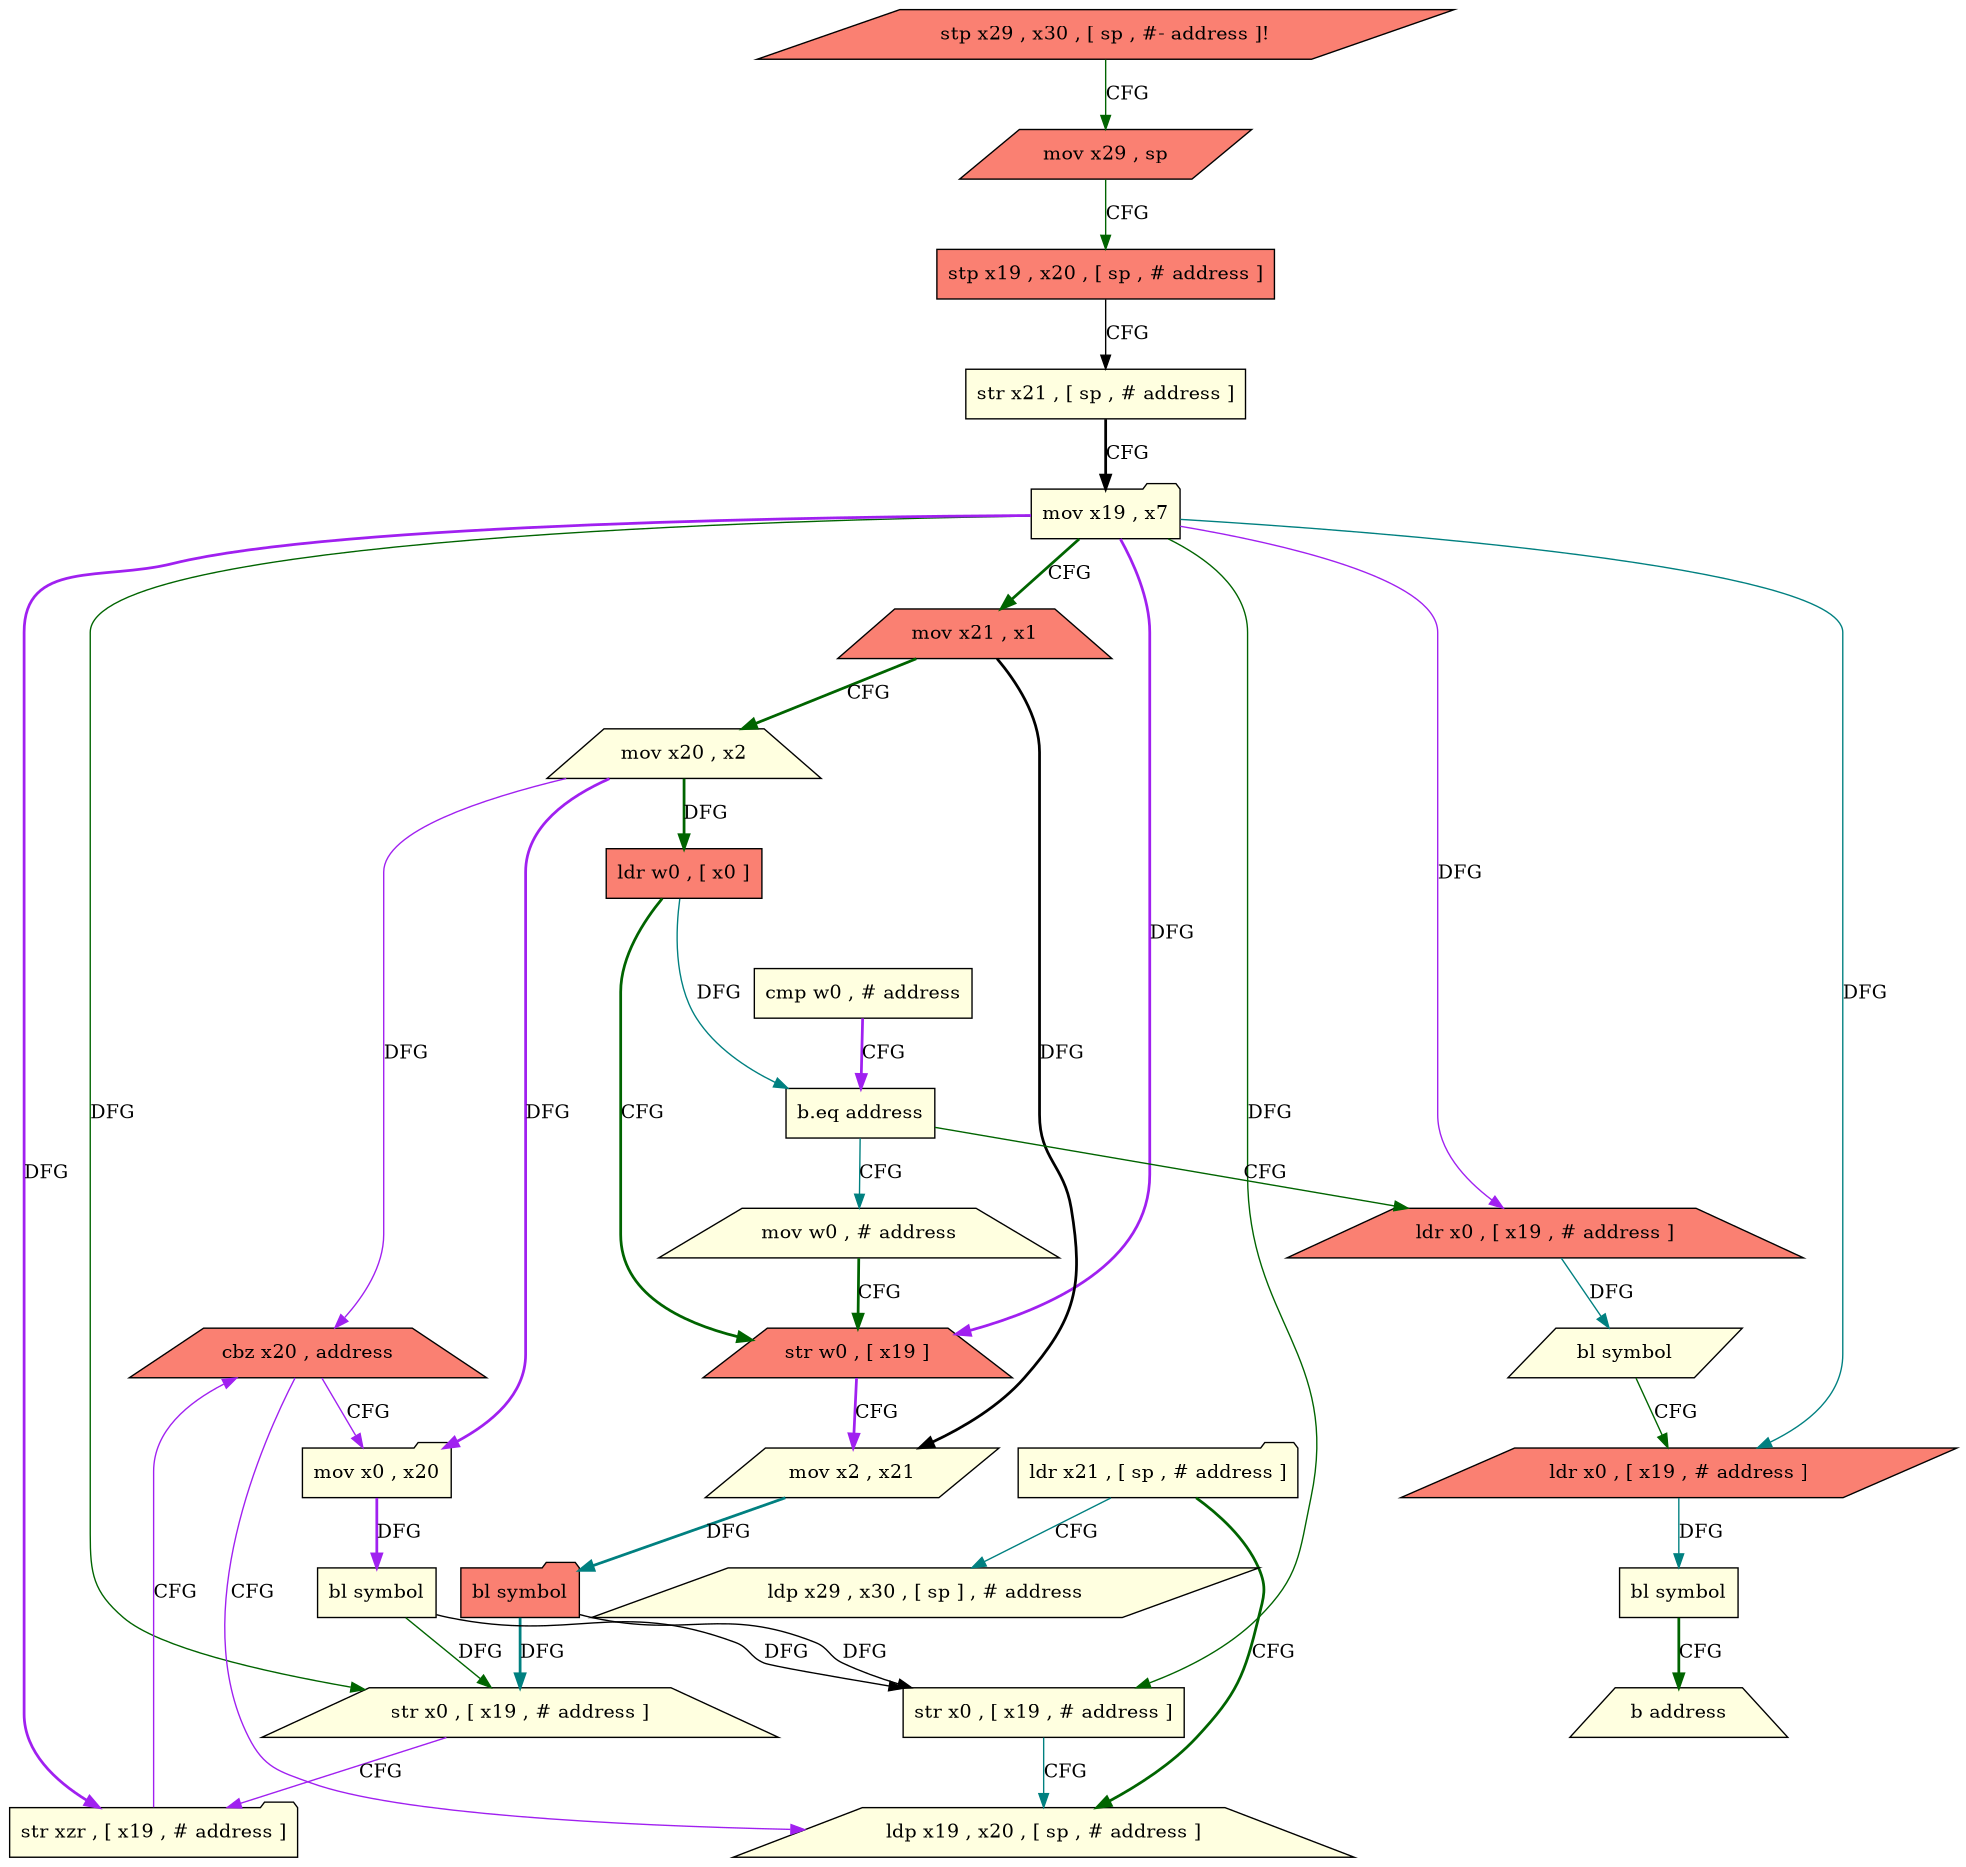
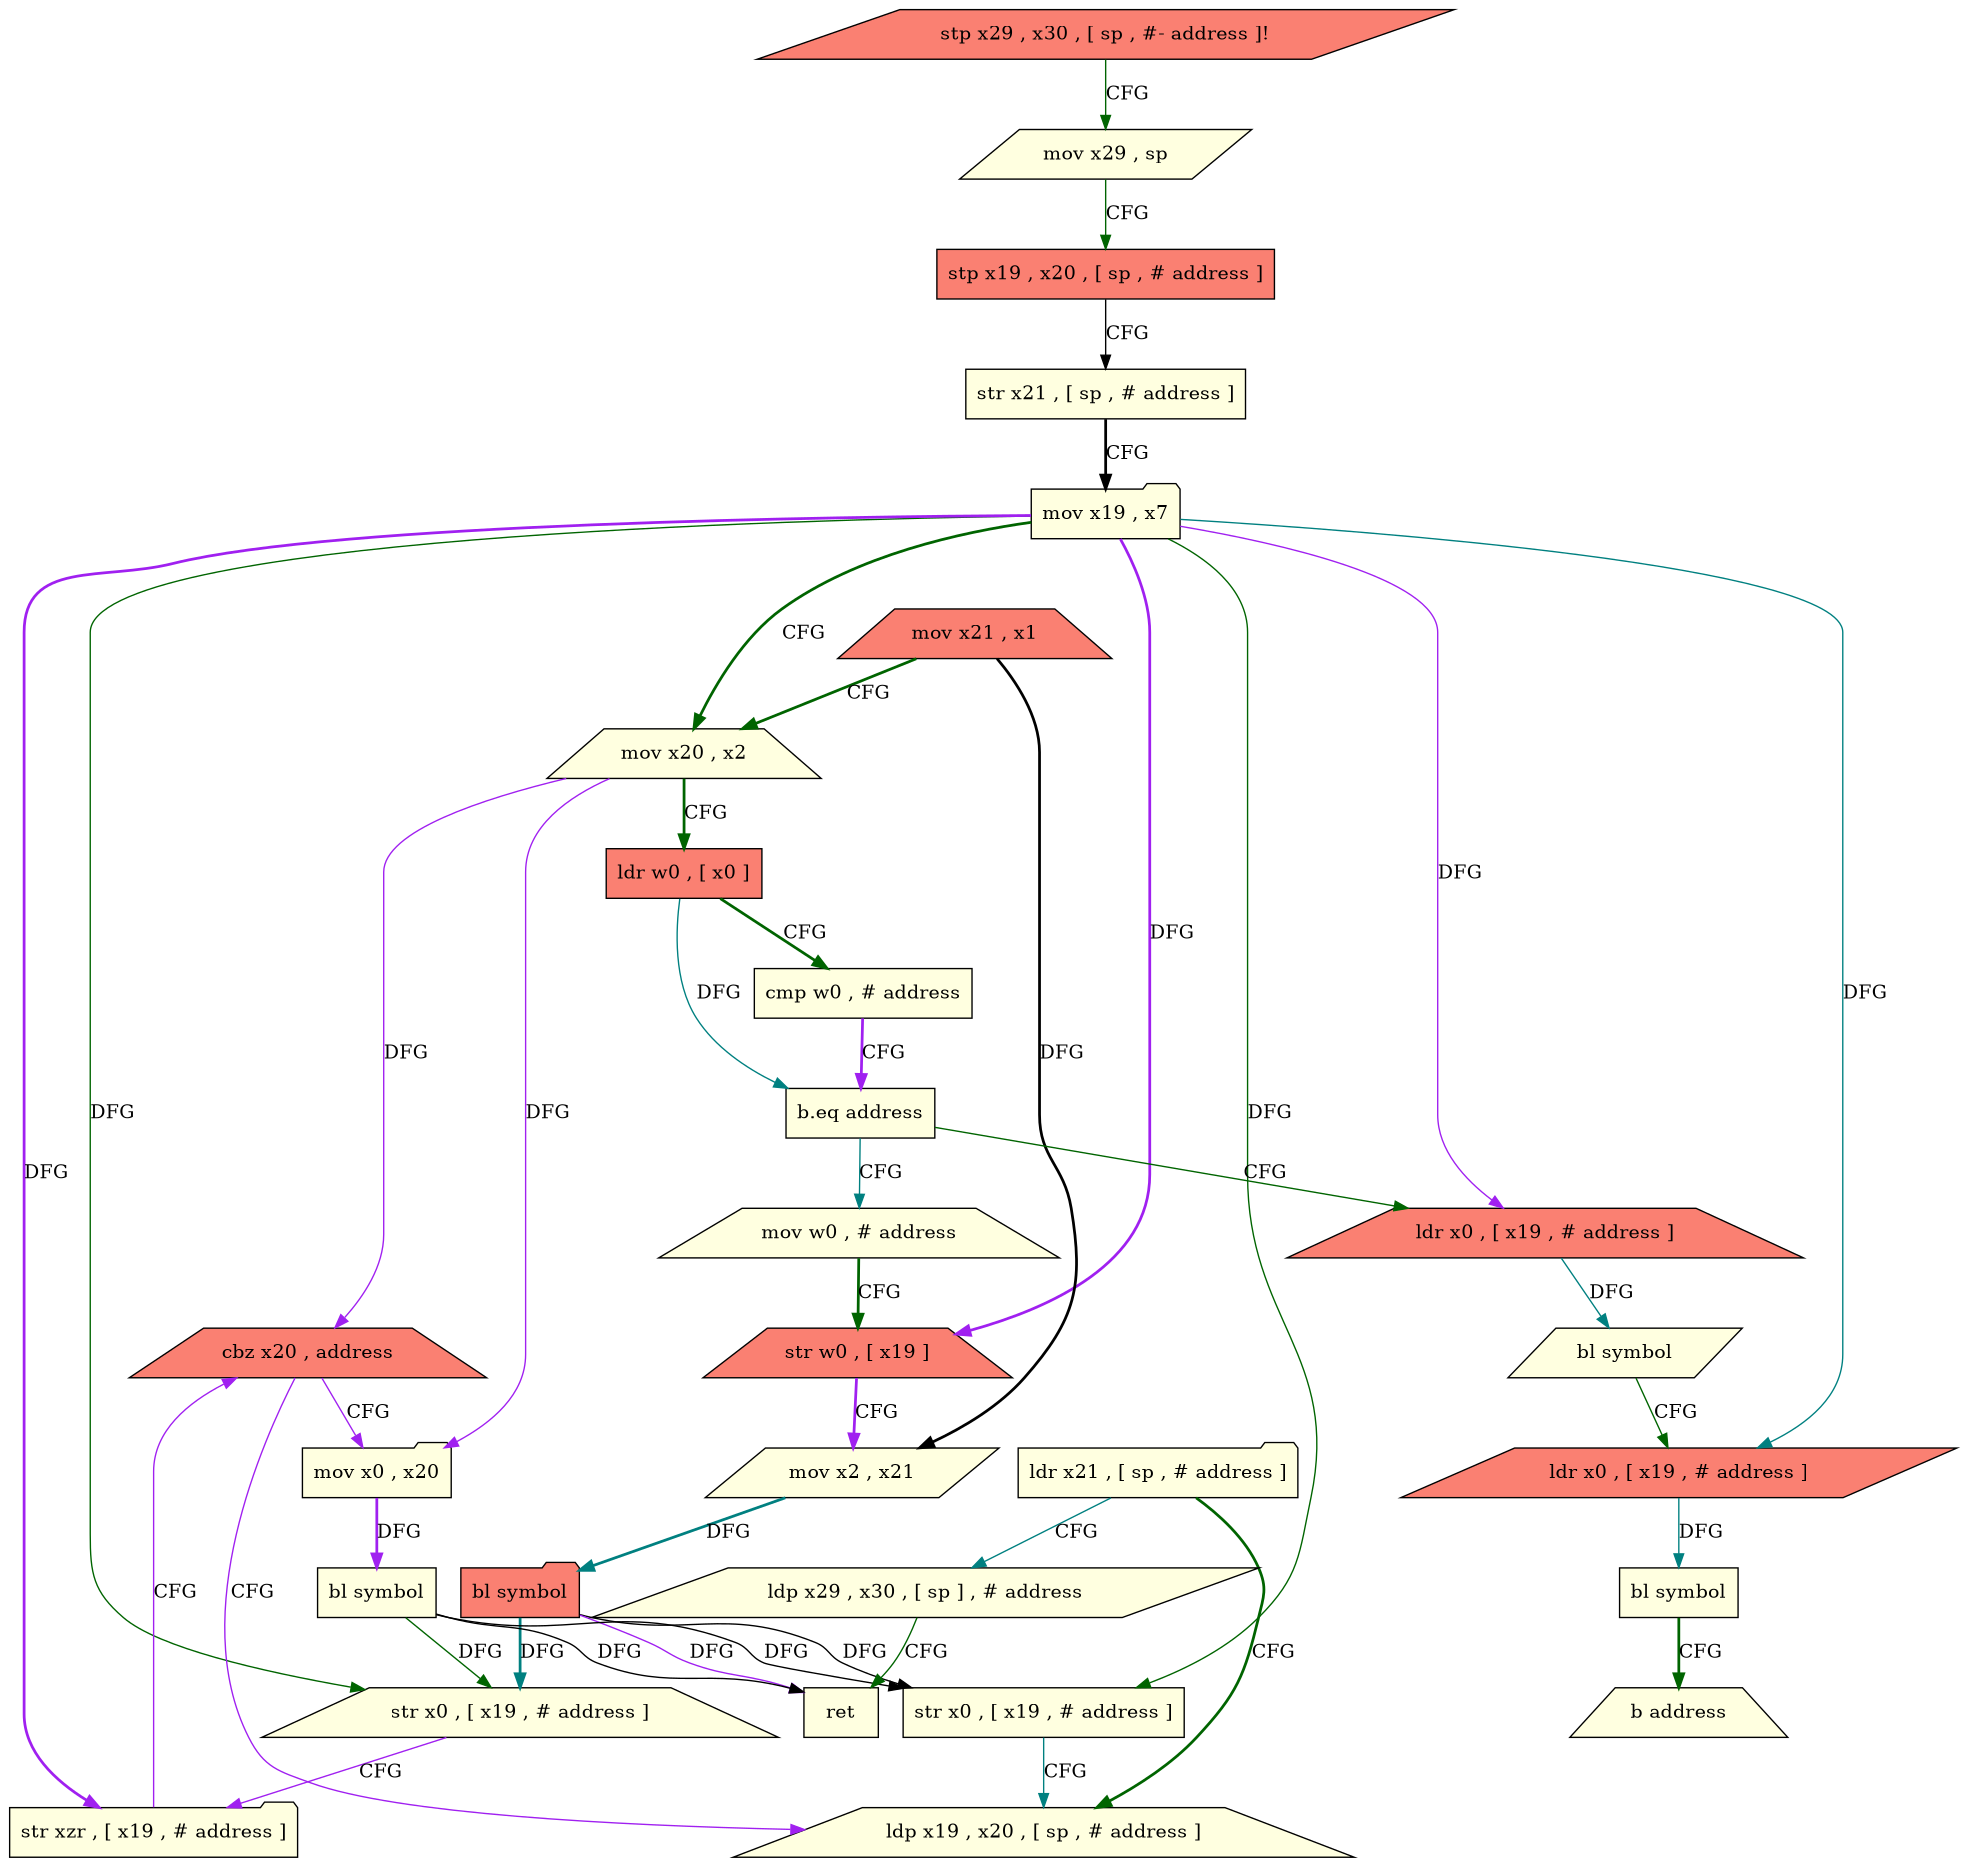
node "mov x29 , sp": fillcolor salmon -> lightyellow
edge "mov x19 , x7" -> "mov x21 , x1": now "mov x19 , x7" -> "mov x20 , x2"
edge "mov x20 , x2" -> "ldr w0 , [ x0 ]": label "DFG" -> "CFG"
edge "mov x20 , x2" -> "mov x0 , x20": style bold -> solid
edge "ldr w0 , [ x0 ]" -> "str w0 , [ x19 ]": now "ldr w0 , [ x0 ]" -> "cmp w0 , # address"
node "ret": added
